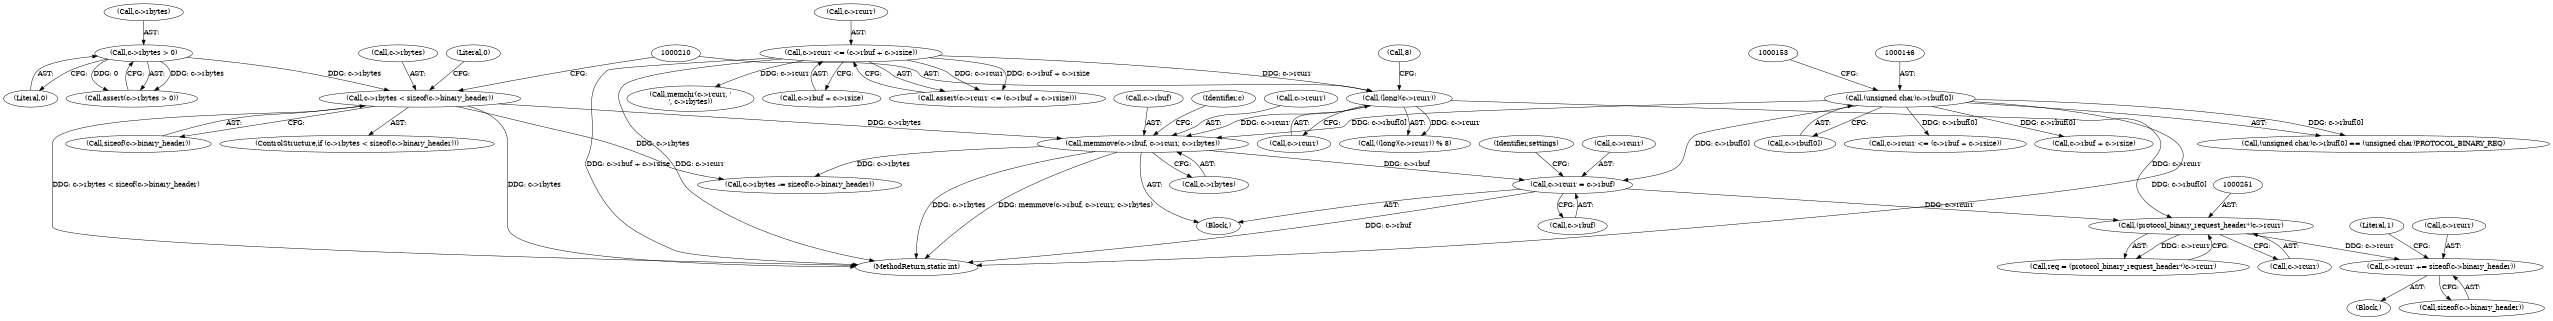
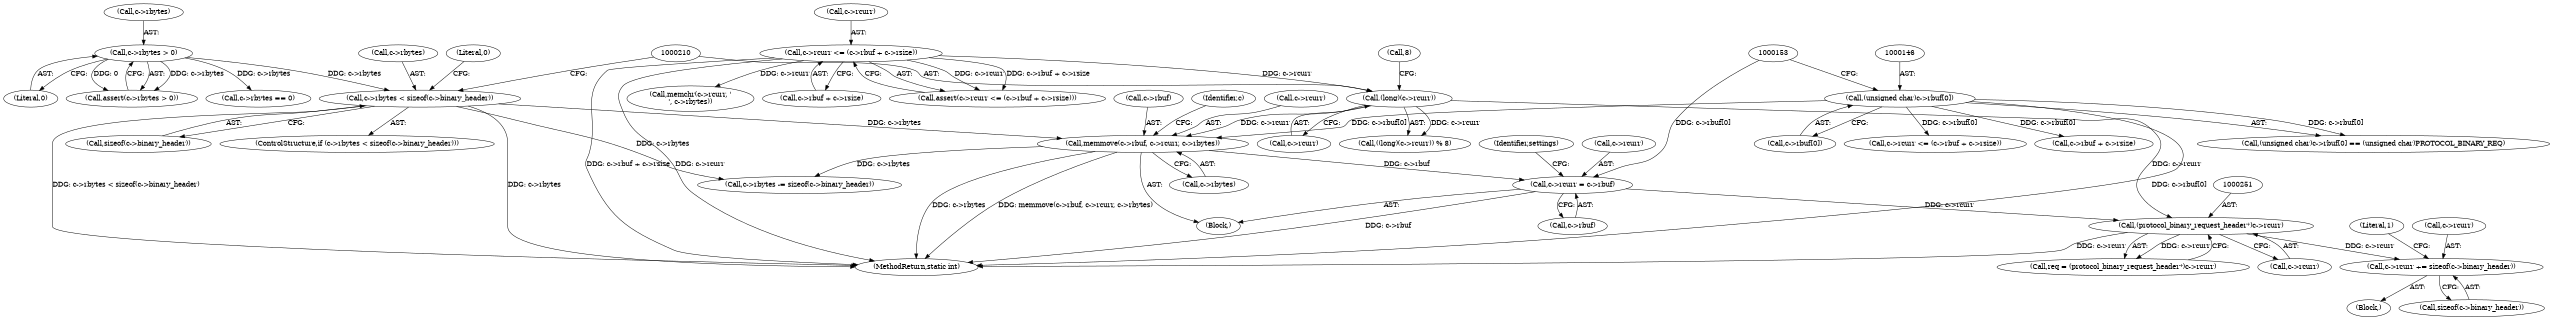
node "(Call,c->rbytes == 0)": added
edge "(Call,(unsigned char)c->rbuf[0])" -> "(Call,c->rcurr = c->rbuf)": now "1000153" -> "(Call,c->rcurr = c->rbuf)"
edge "(Call,(protocol_binary_request_header*)c->rcurr)" -> "(MethodReturn,static int)": added, label "DDG: c->rcurr"
